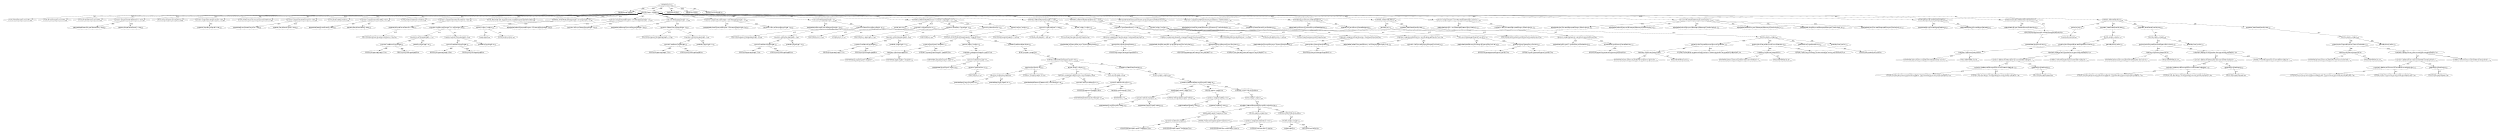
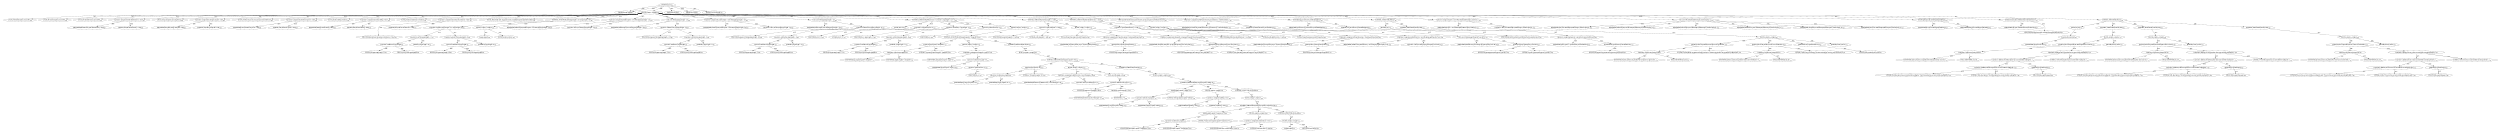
node "(IDENTIFIER,classpath,String classpath = null)": added
edge "(LITERAL,false,boolean retainSource = false)" -> "(IDENTIFIER,retainSource,boolean retainSource = false)": now "(<operator>.assignment,boolean retainSource = false)" -> "(IDENTIFIER,retainSource,boolean retainSource = false)"
edge "(IDENTIFIER,retainSource,ejbc.setRetainSource(retainSource))" -> "(IDENTIFIER,ejbc,ejbc.execute())": now "(execute,ejbc.execute())" -> "(IDENTIFIER,ejbc,ejbc.execute())"
